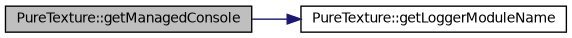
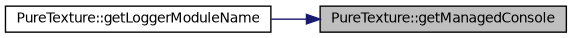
edge "PureTexture::getManagedConsole" -> "PureTexture::getLoggerModuleName": reversed
